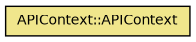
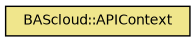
node "APIContext::APIContext": label "APIContext::APIContext" -> "BAScloud::APIContext"
